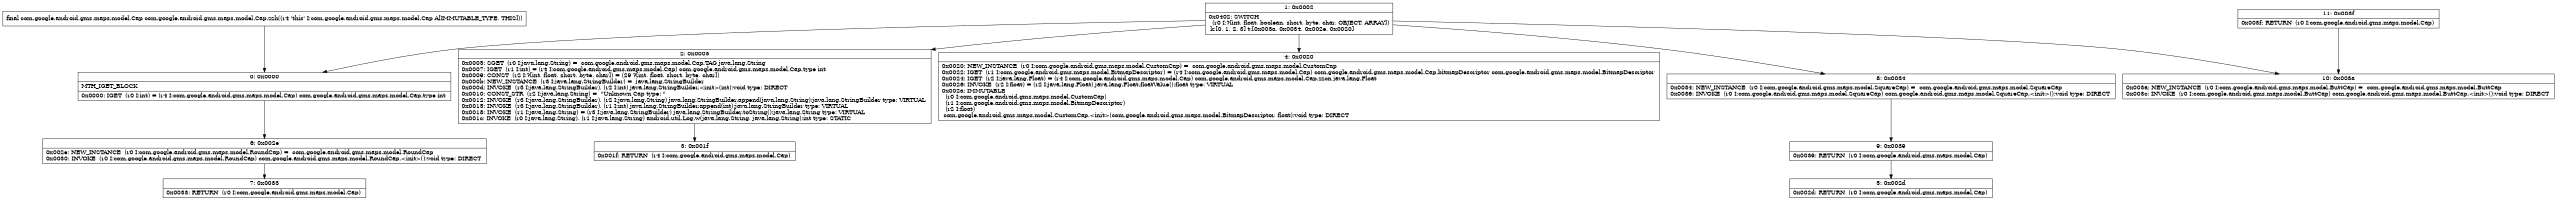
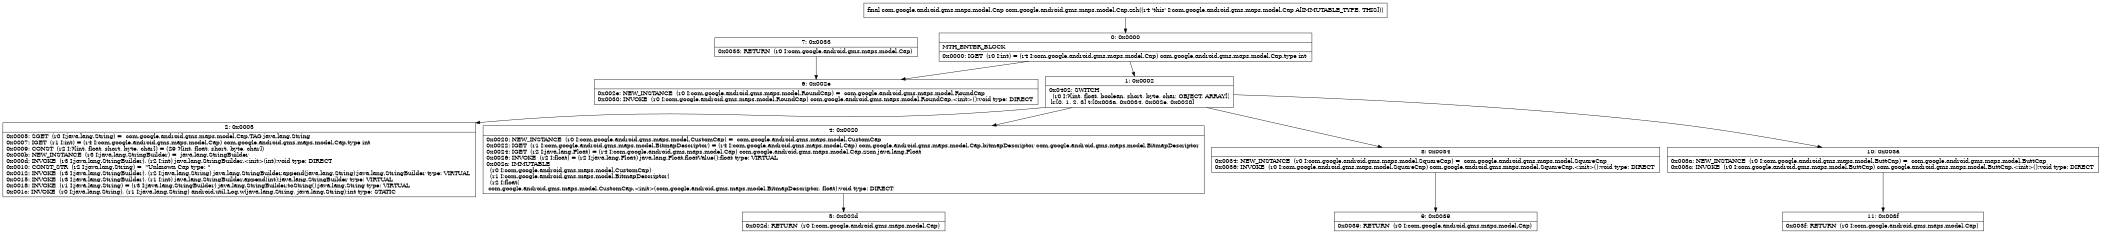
edge "1: 0x0002" -> "0: 0x0000": reversed
edge "11: 0x003f" -> "10: 0x003a": reversed
node "0: 0x0000": text "MTH_IGET_BLOCK" -> "MTH_ENTER_BLOCK"
node "3: 0x001f": removed
edge "9: 0x0039" -> "5: 0x002d": now "4: 0x0020" -> "5: 0x002d"
edge "6: 0x002e" -> "7: 0x0033": reversed
